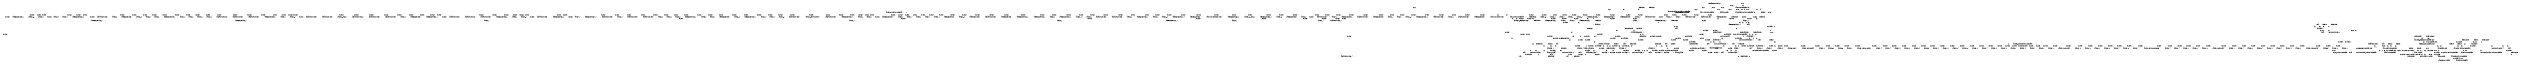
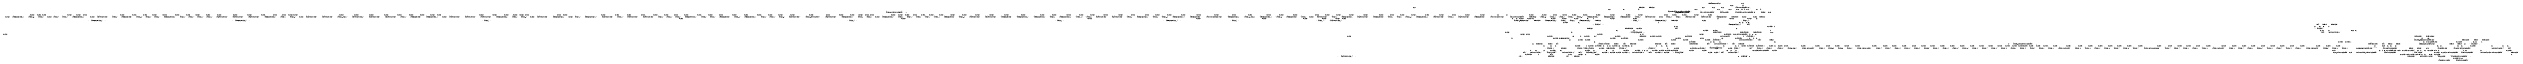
node "(MethodReturn,FIXME)": label "(MethodReturn,FIXME)" -> "(MethodReturn,RET)"
